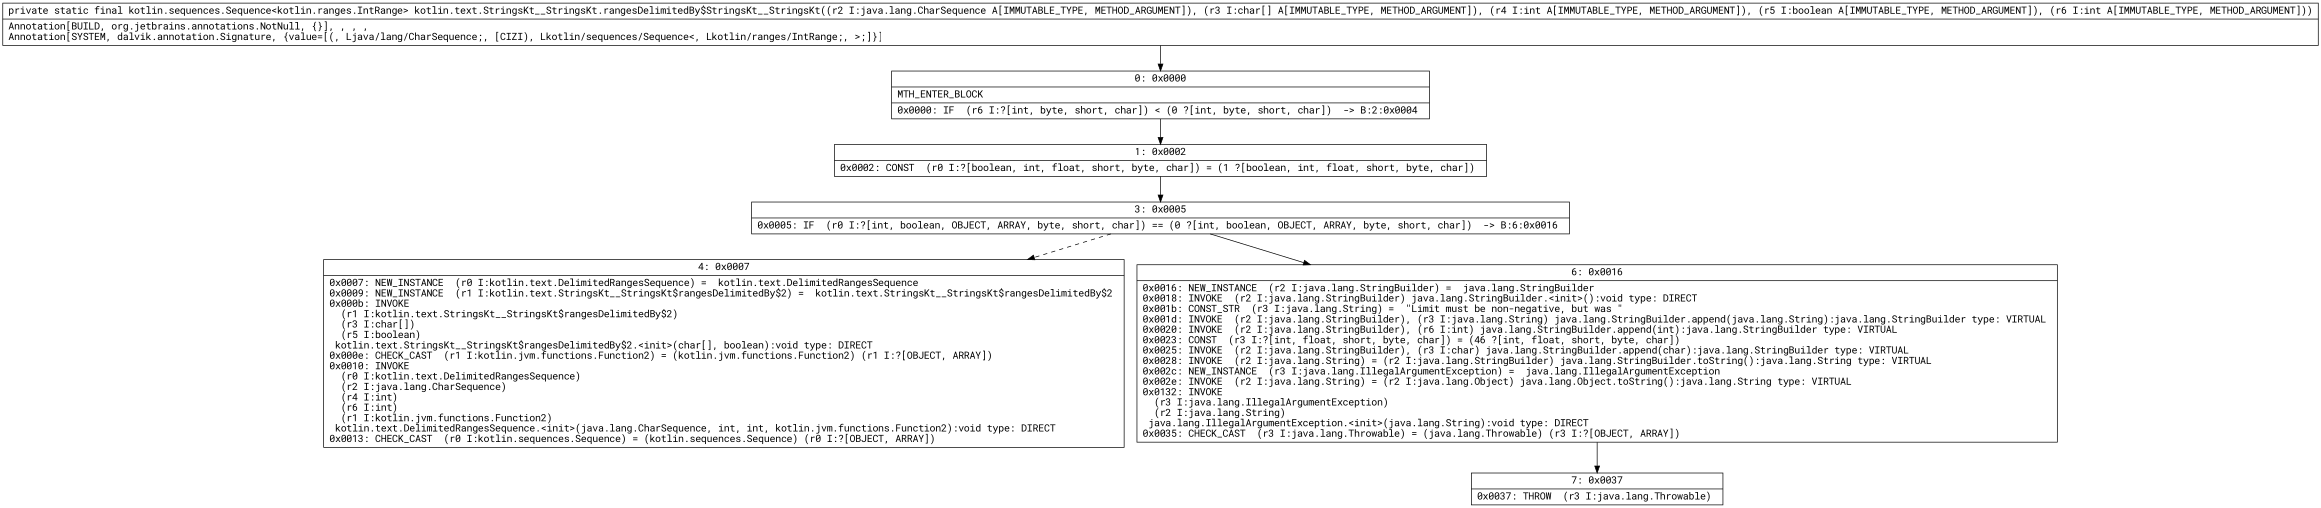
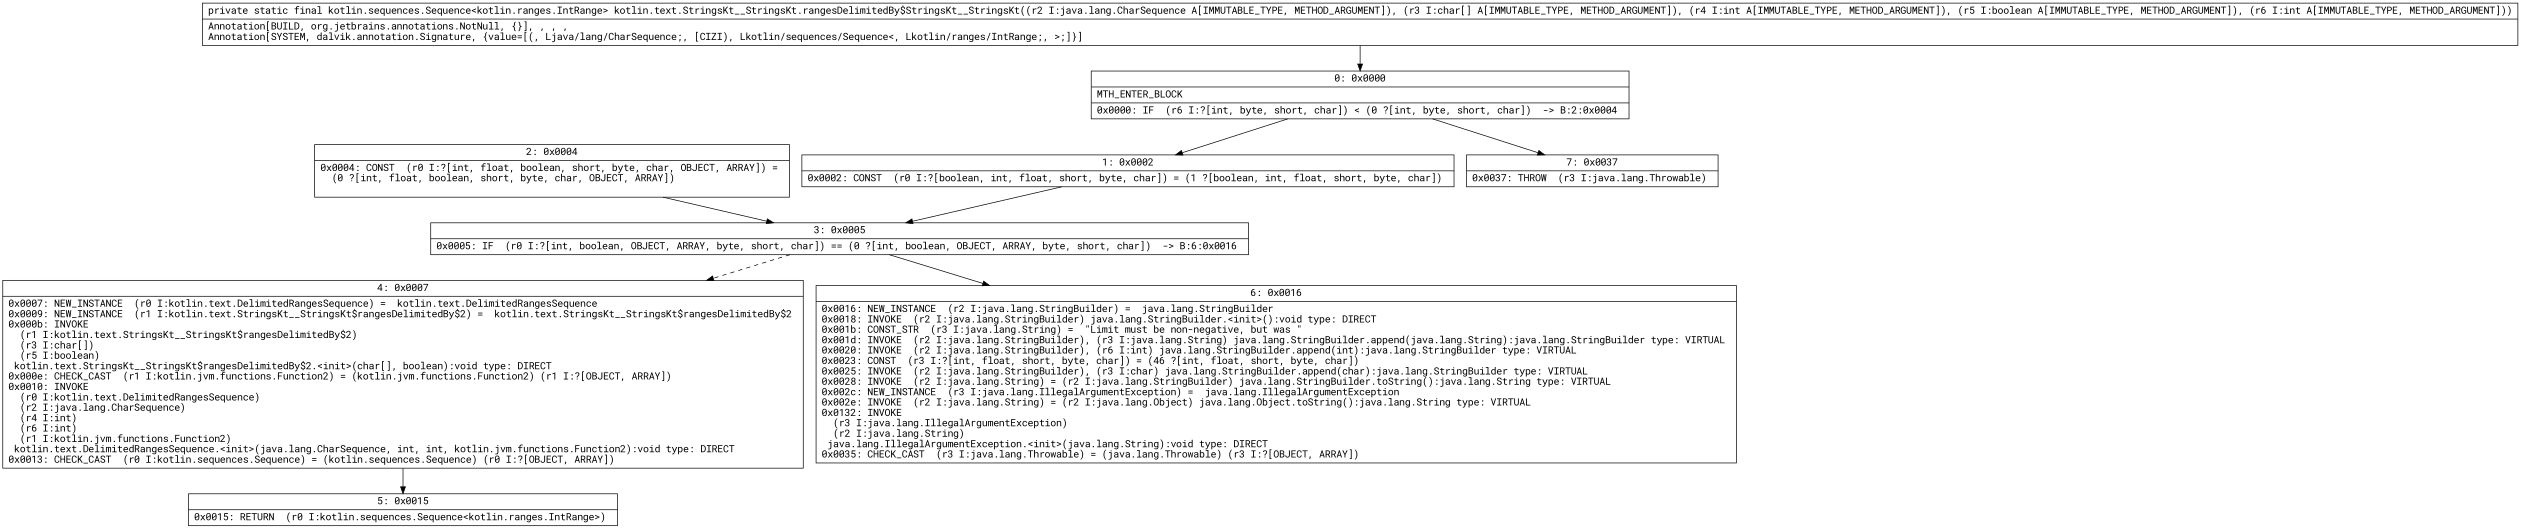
node "2: 0x0004": added
edge "6: 0x0016" -> "7: 0x0037": now "0: 0x0000" -> "7: 0x0037"
node "5: 0x0015": added
